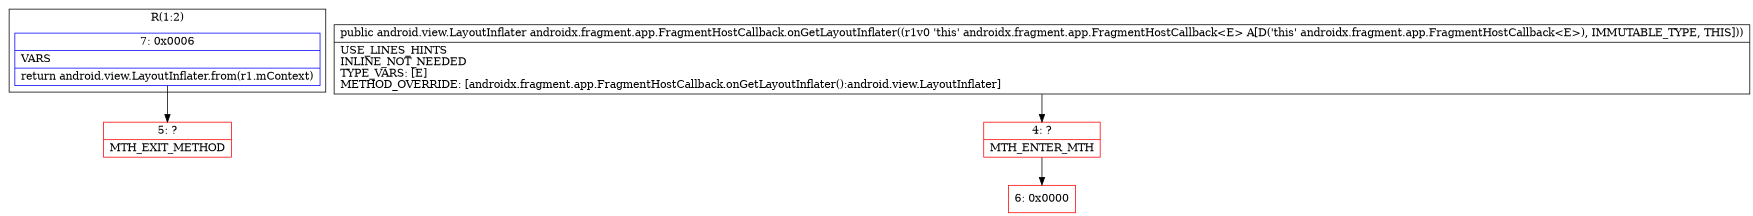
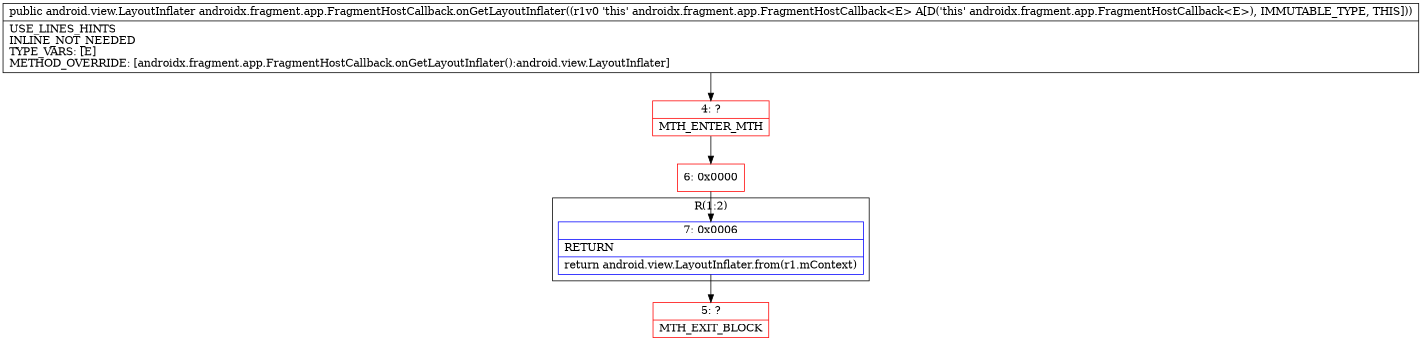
node "7: 0x0006": text "VARS" -> "RETURN"
node "5: ?": text "MTH_EXIT_METHOD" -> "MTH_EXIT_BLOCK"
edge "6: 0x0000" -> "7: 0x0006": added
